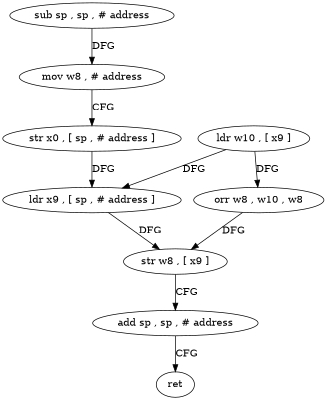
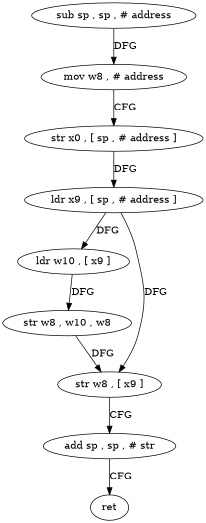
edge "ldr w10 , [ x9 ]" -> "ldr x9 , [ sp , # address ]": reversed
node "orr w8 , w10 , w8": label "orr w8 , w10 , w8" -> "str w8 , w10 , w8"
node "add sp , sp , # address": label "add sp , sp , # address" -> "add sp , sp , # str"
